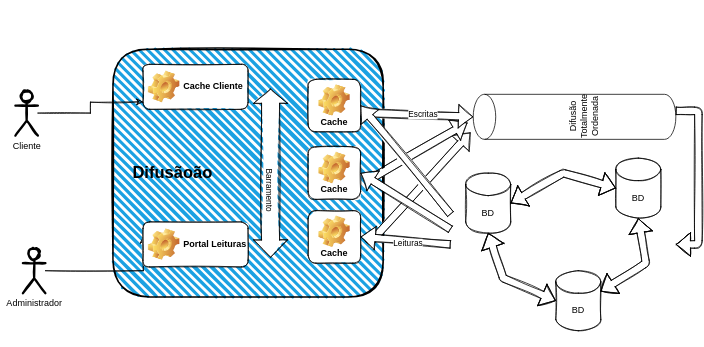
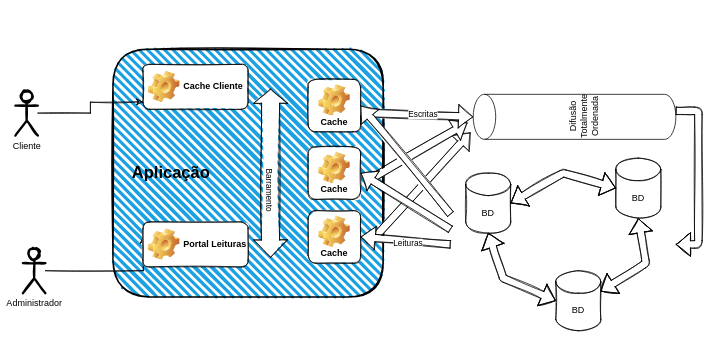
node "Difusãoão": label "Difusãoão" -> "Aplicação"
